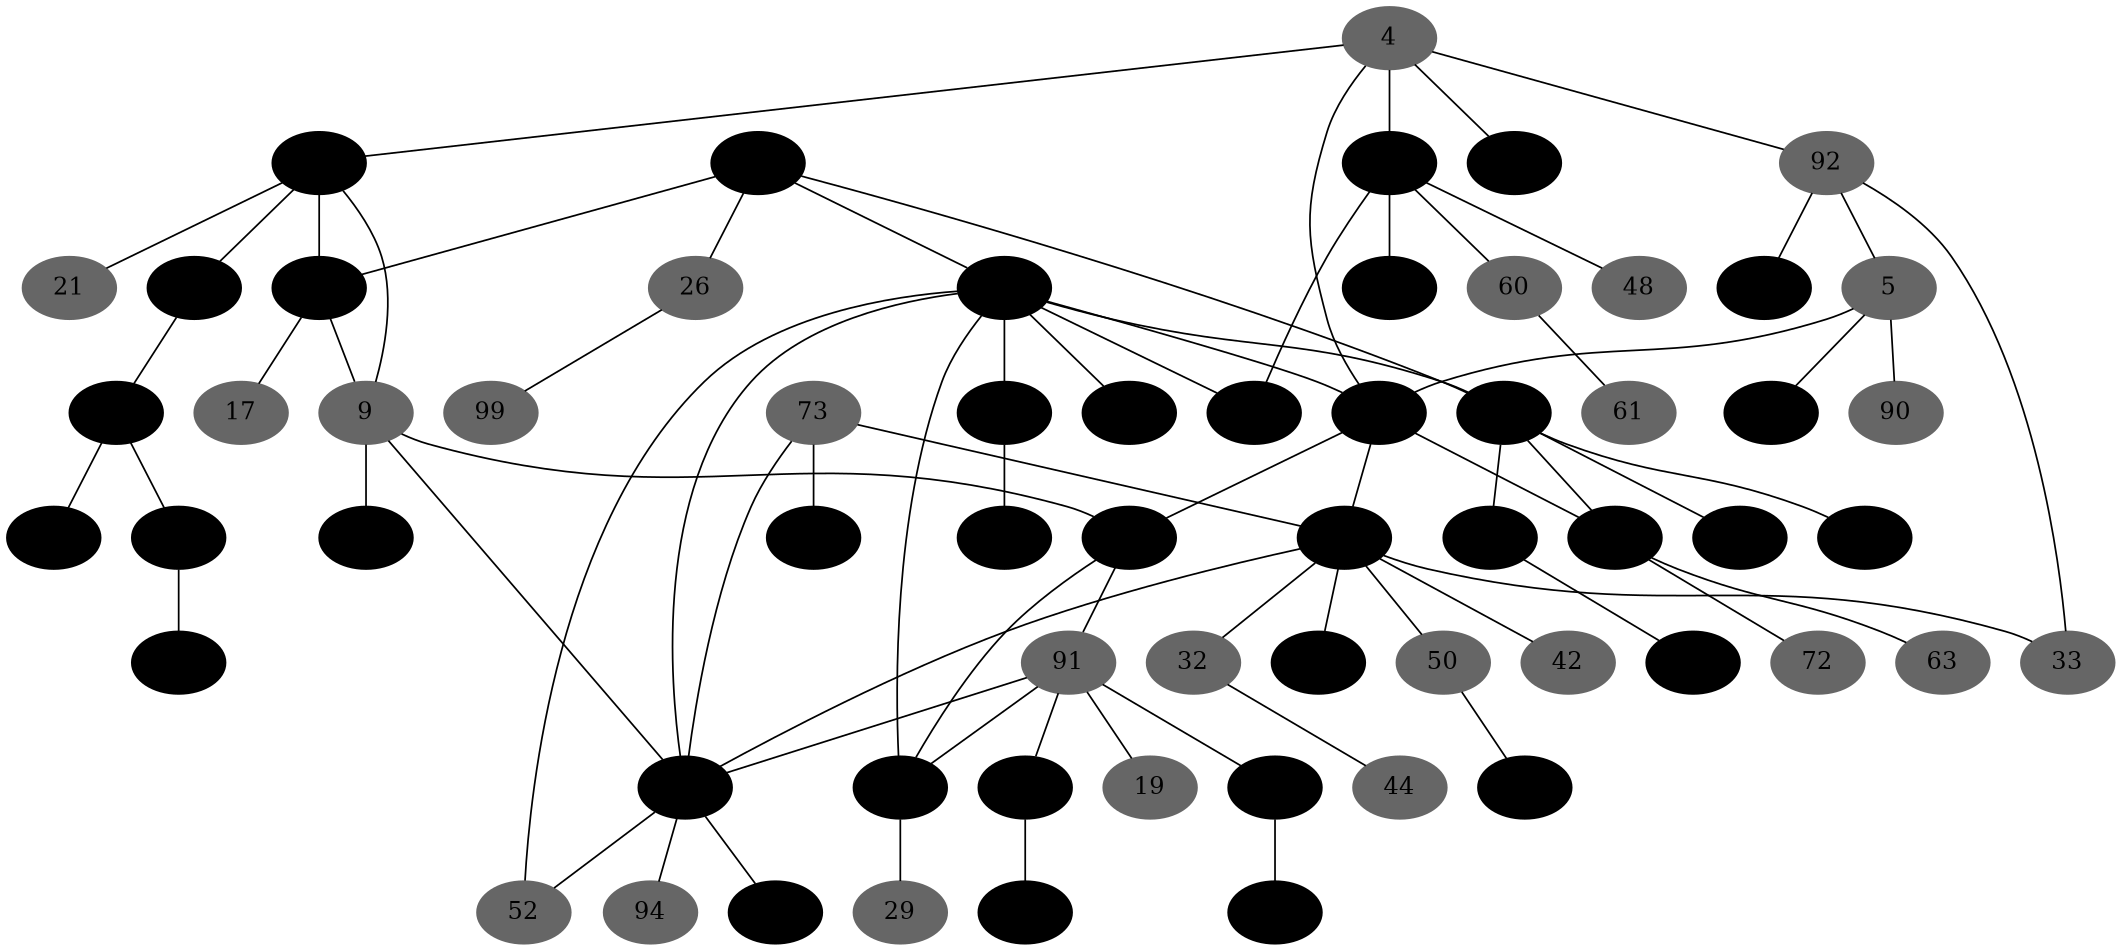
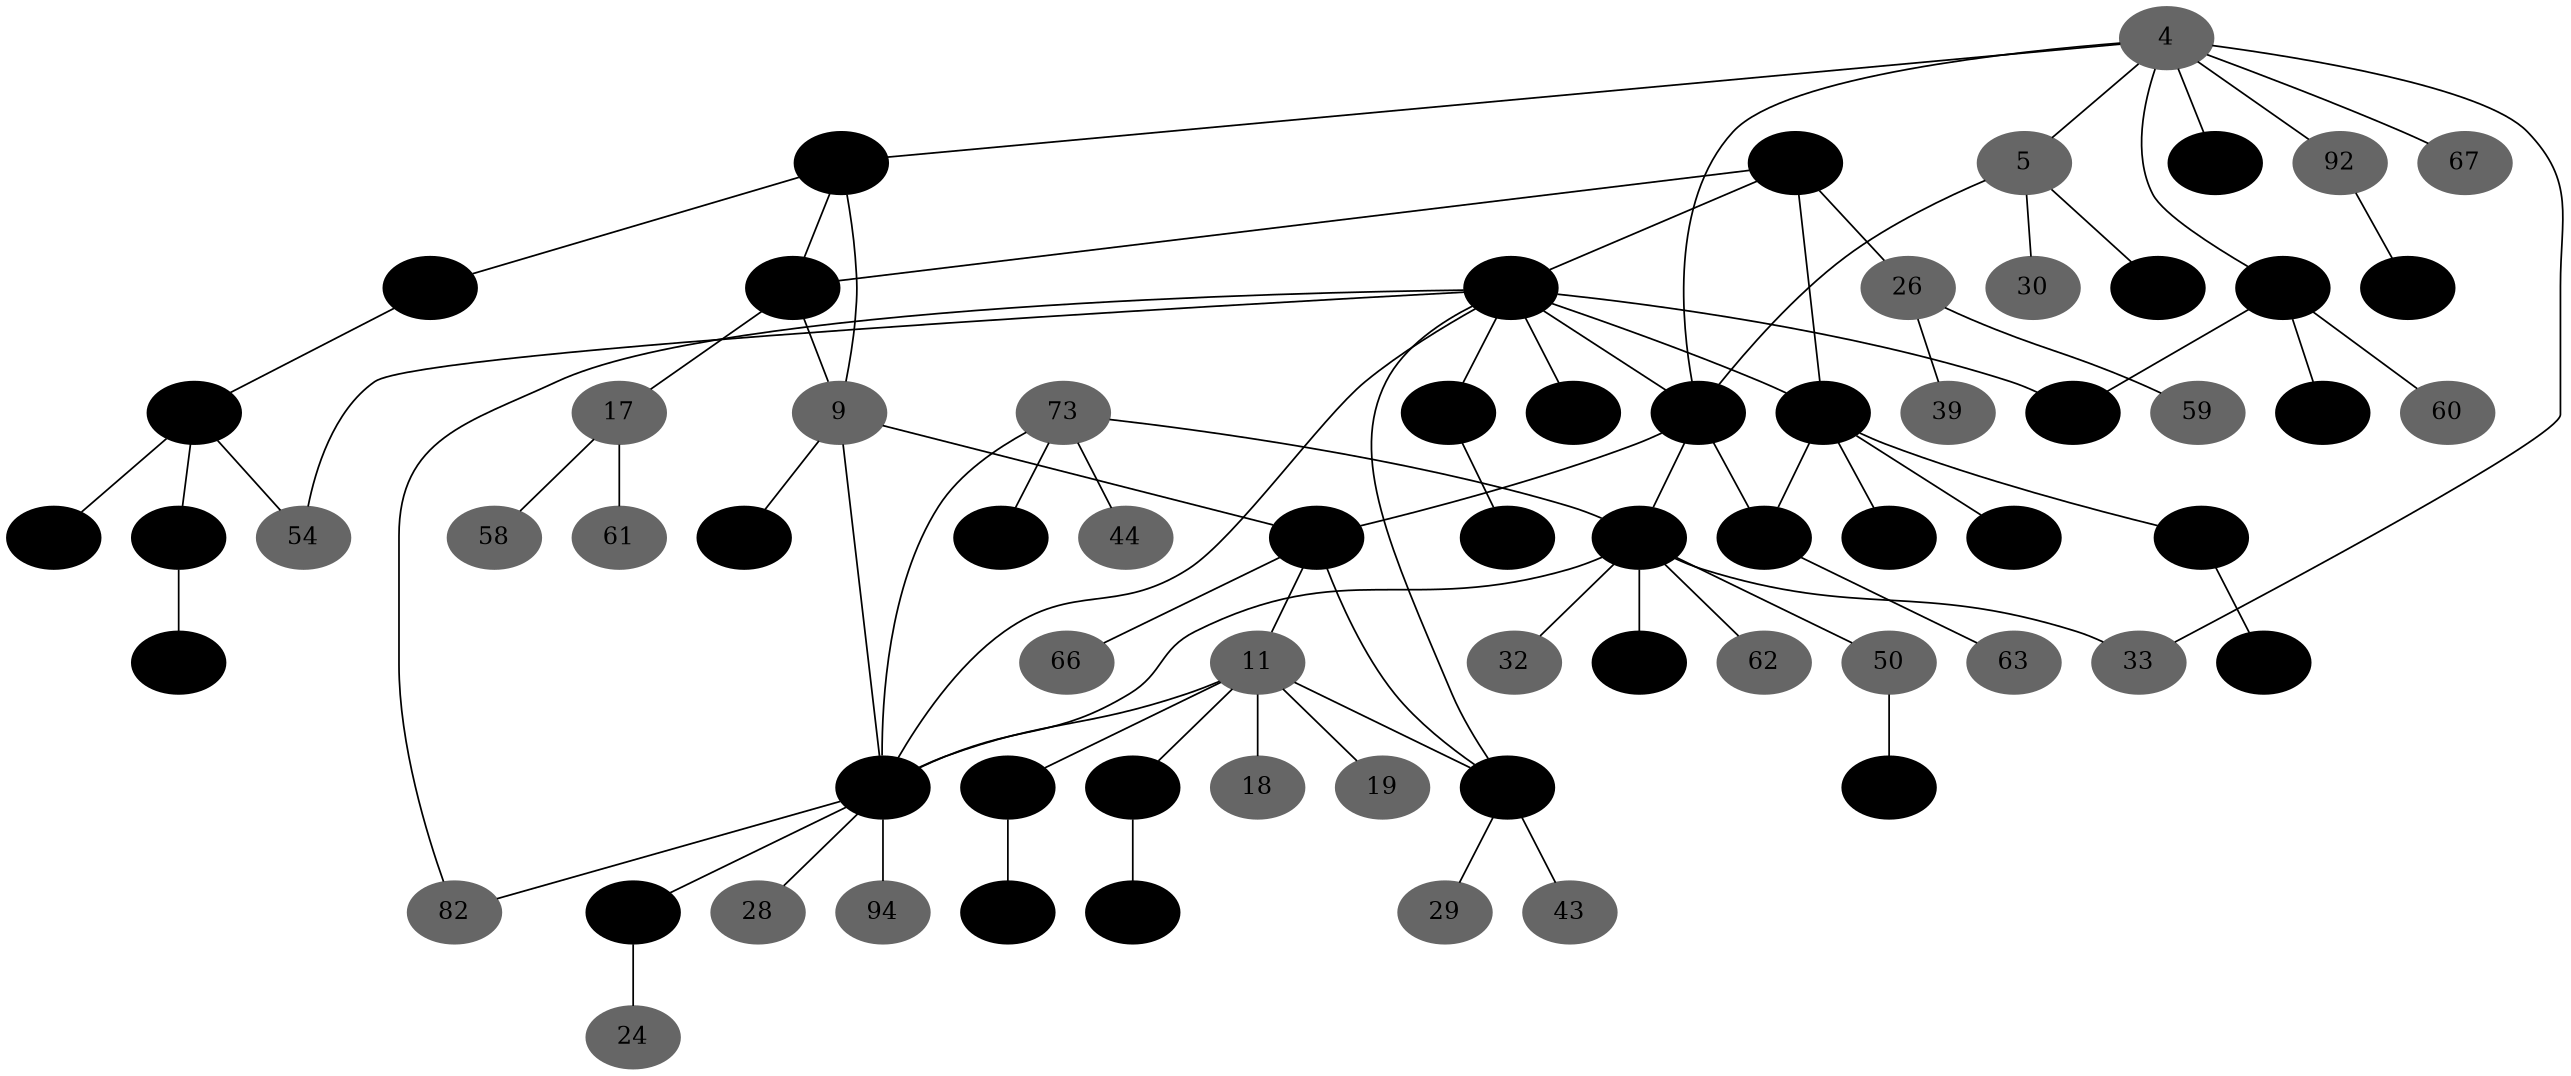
node "67": added
edge "92" -- "5": now "4" -- "5"
node "21": removed
node "48": removed
edge "60" -- "61": now "17" -- "61"
edge "92" -- "33": now "4" -- "33"
node "99": label "99" -> "59"
node "90": label "90" -> "30"
node "39": added
node "54": added
node "58": added
node "66": added
node "91": label "91" -> "11"
node "42": label "42" -> "62"
node "72": removed
edge "32" -- "44": now "73" -- "44"
node "18": added
node "52": label "52" -> "82"
node "28": added
node "43": added
node "24": added
